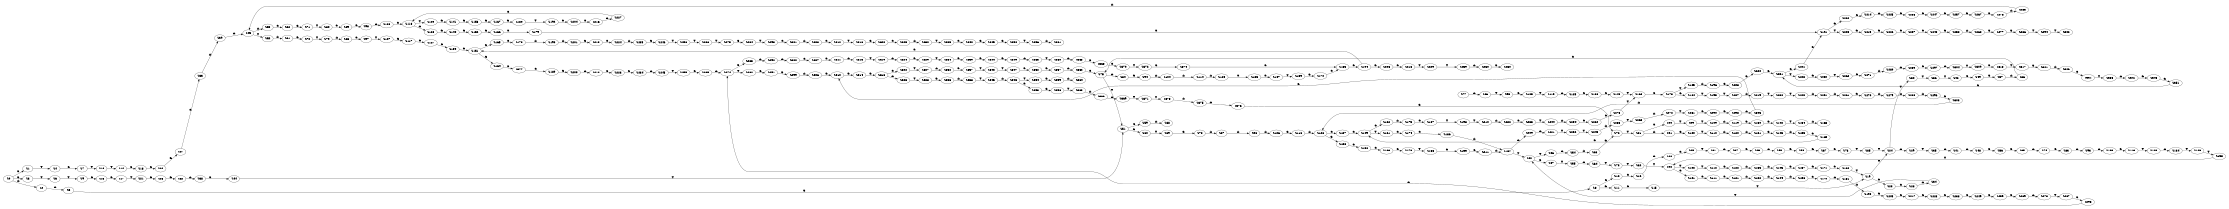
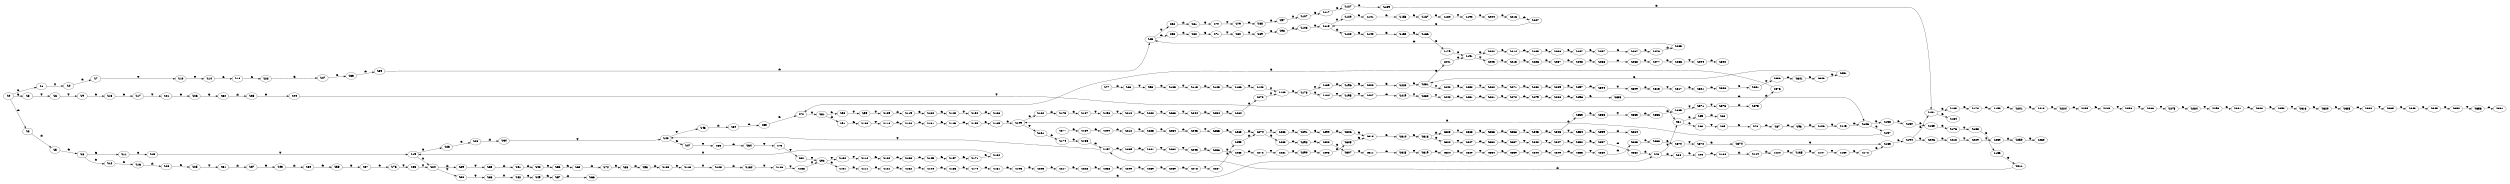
edge "S294" -> "S302": label "T" -> "A"
node "S312": label "S312" -> "S392"
edge "S164" -> "S577": removed, label "C"
